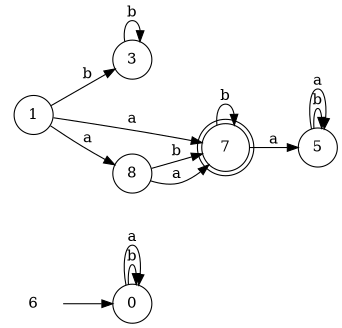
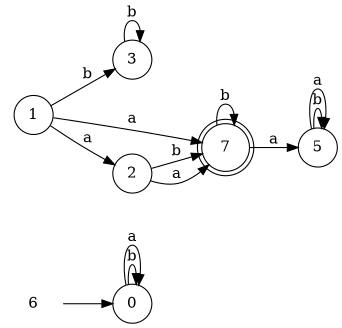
node "8": label "8" -> "2"
